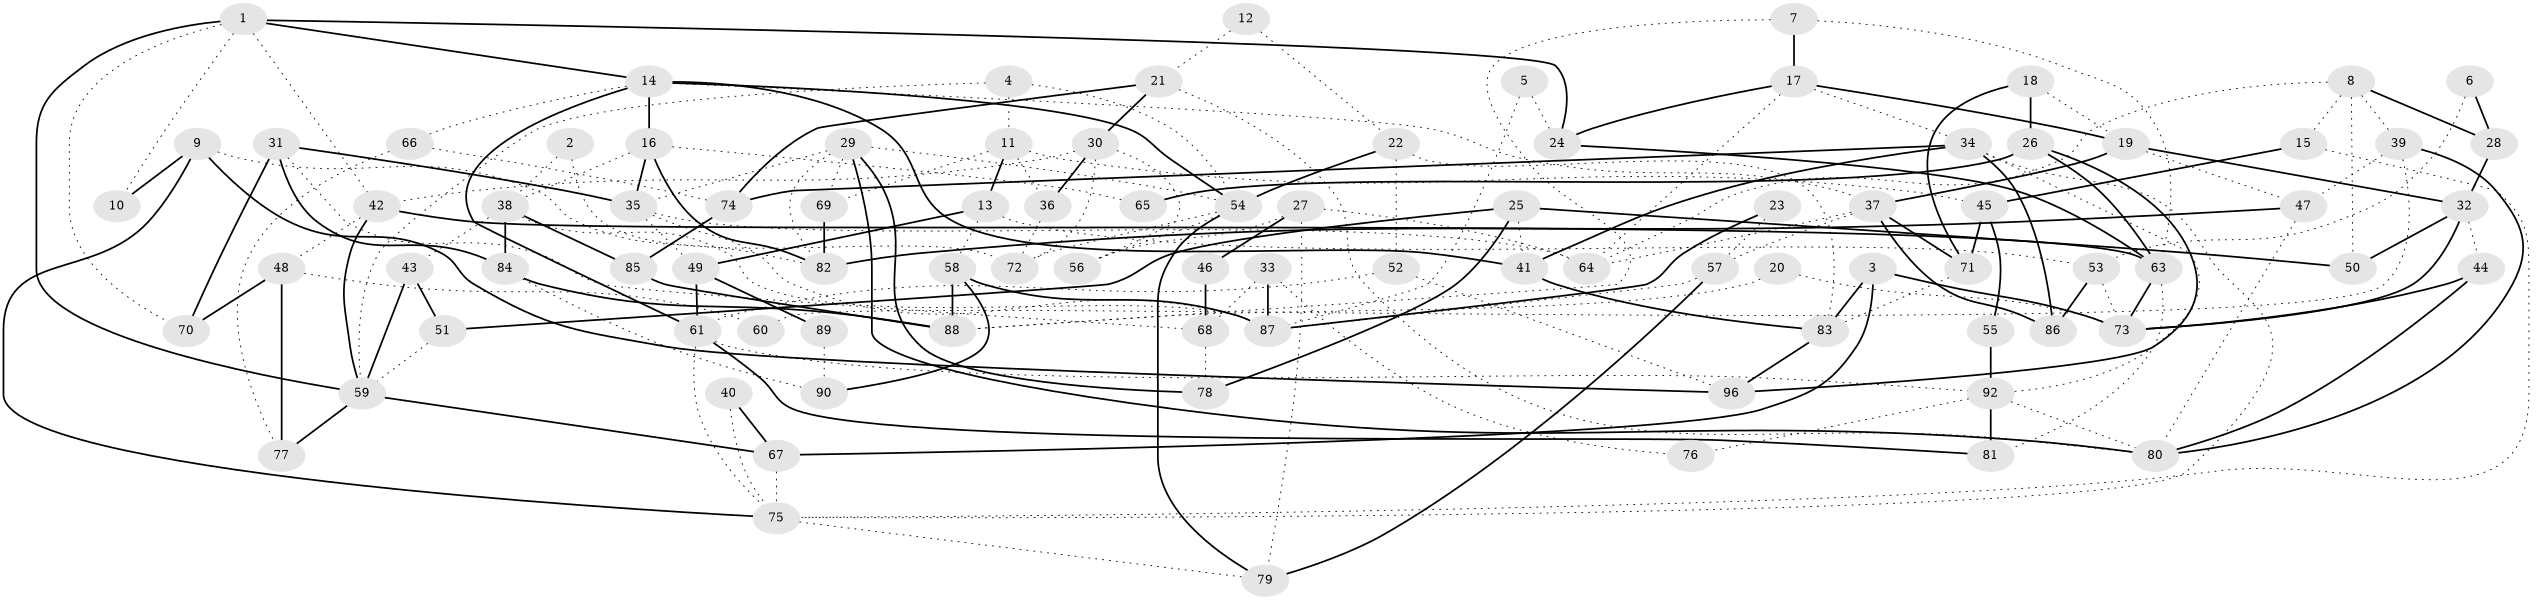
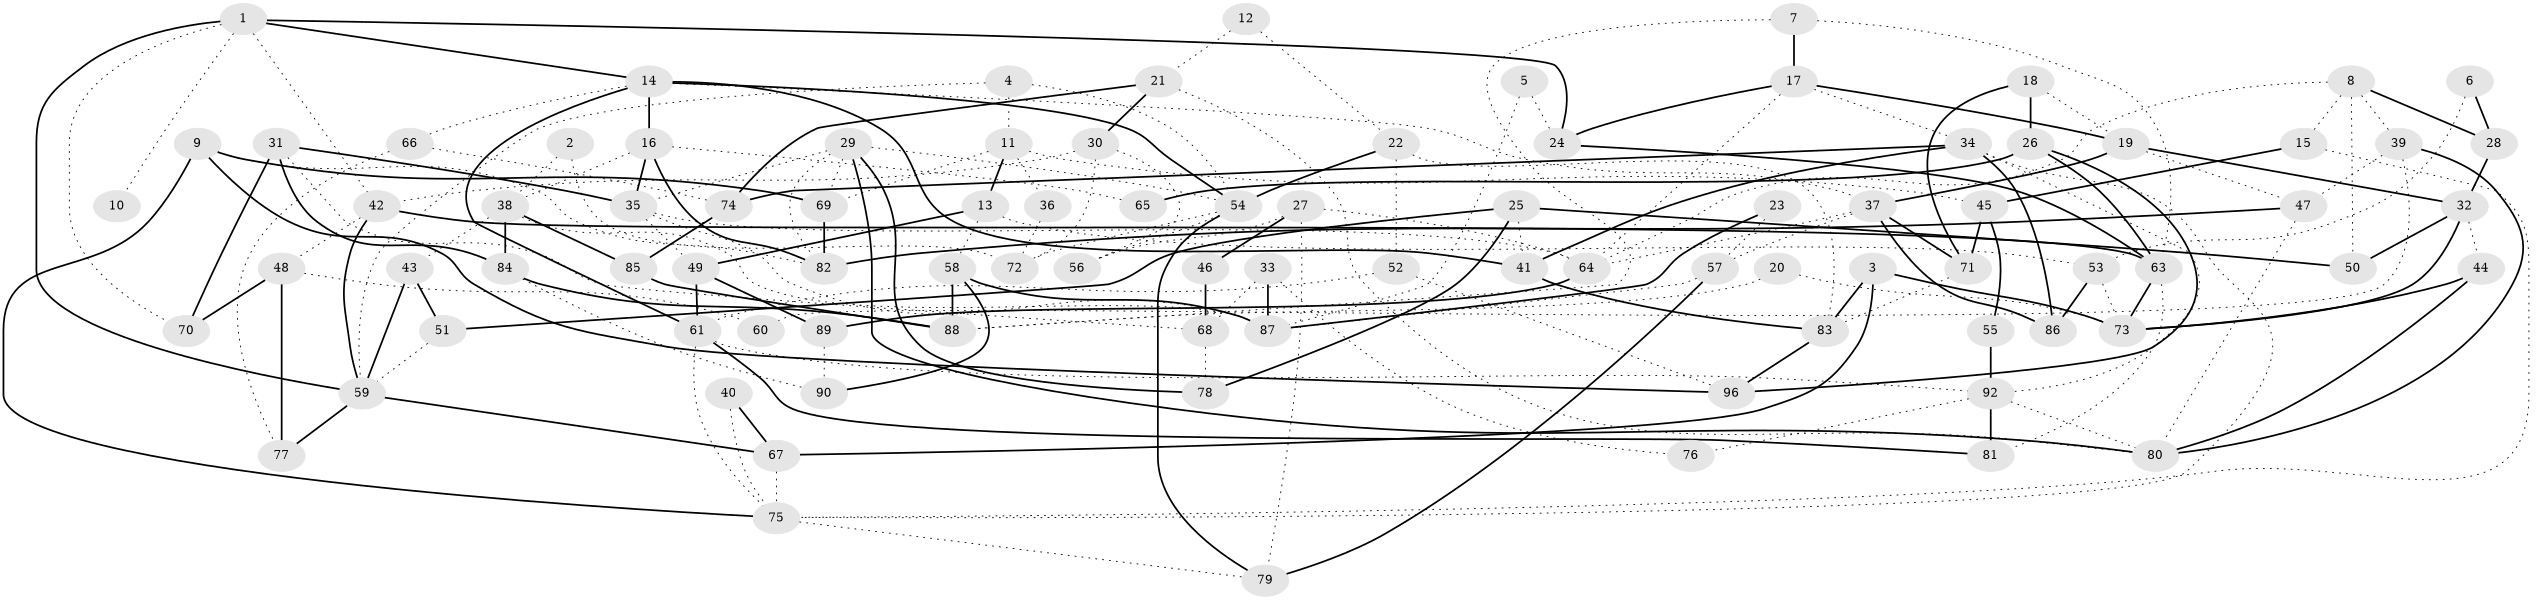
edge "30" -- "36": removed
edge "9" -- "10": now "9" -- "69"
edge "64" -- "89": added
